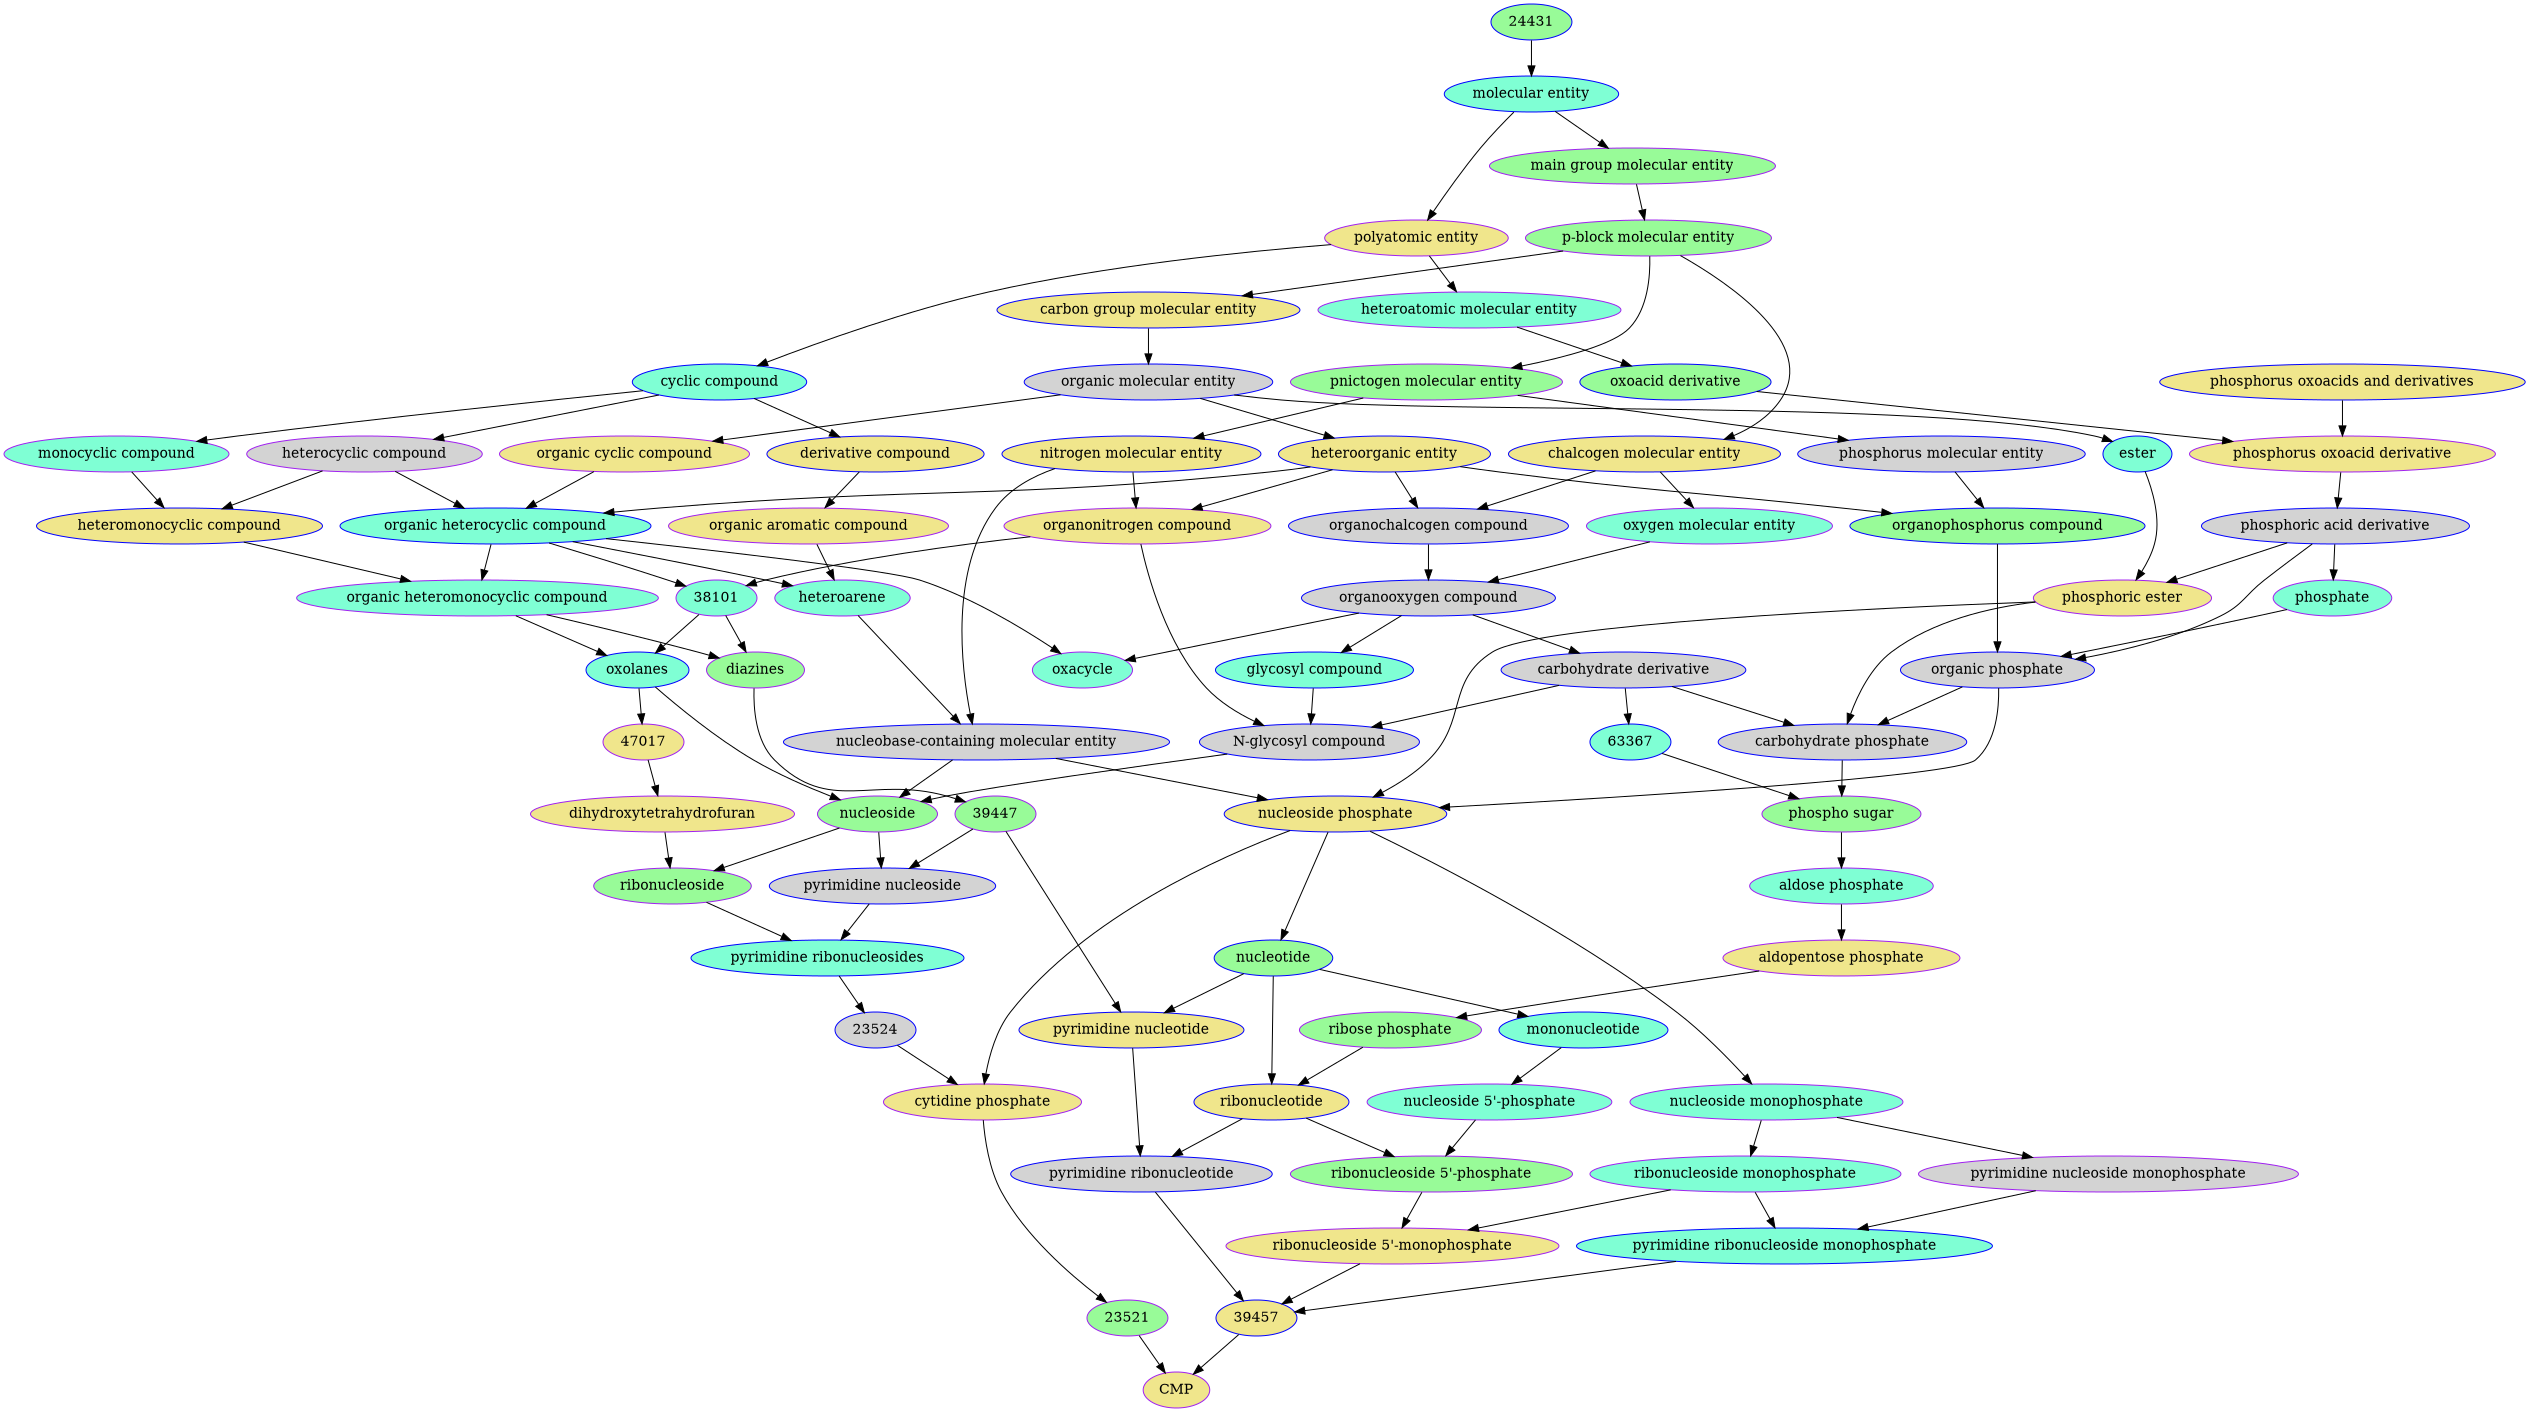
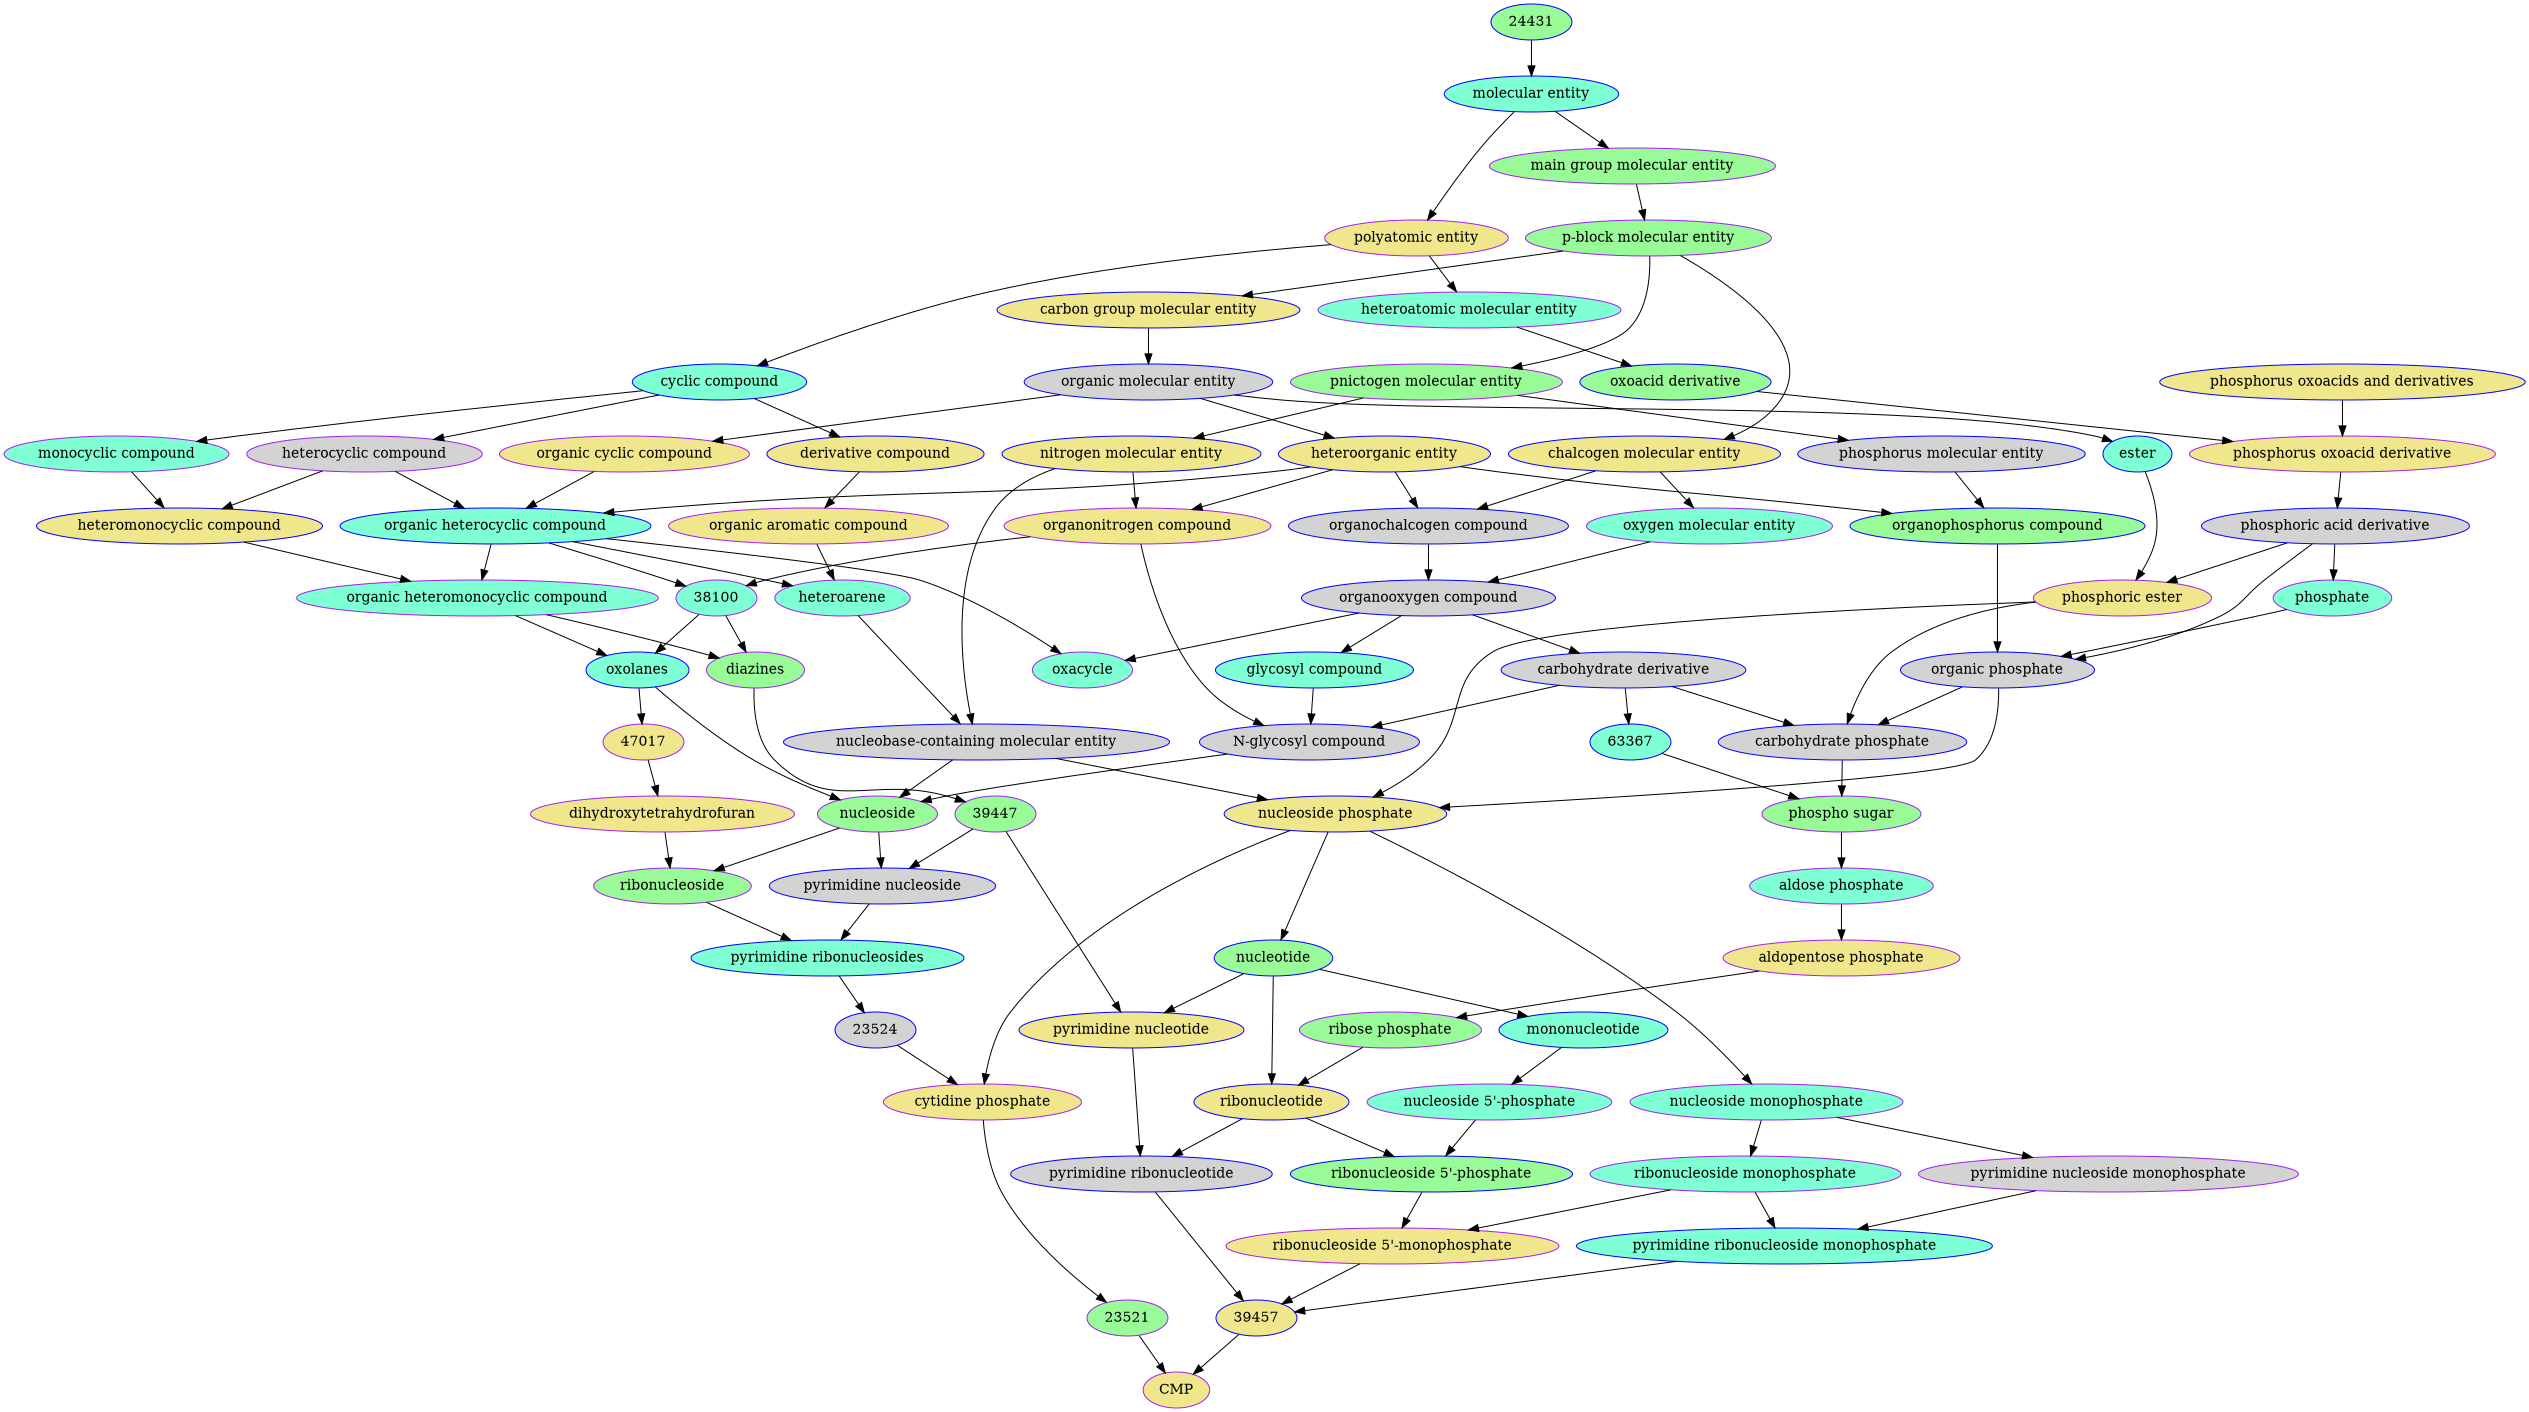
node "38101": label "38101" -> "38100"
node "ribonucleoside 5'-phosphate": color purple -> blue
